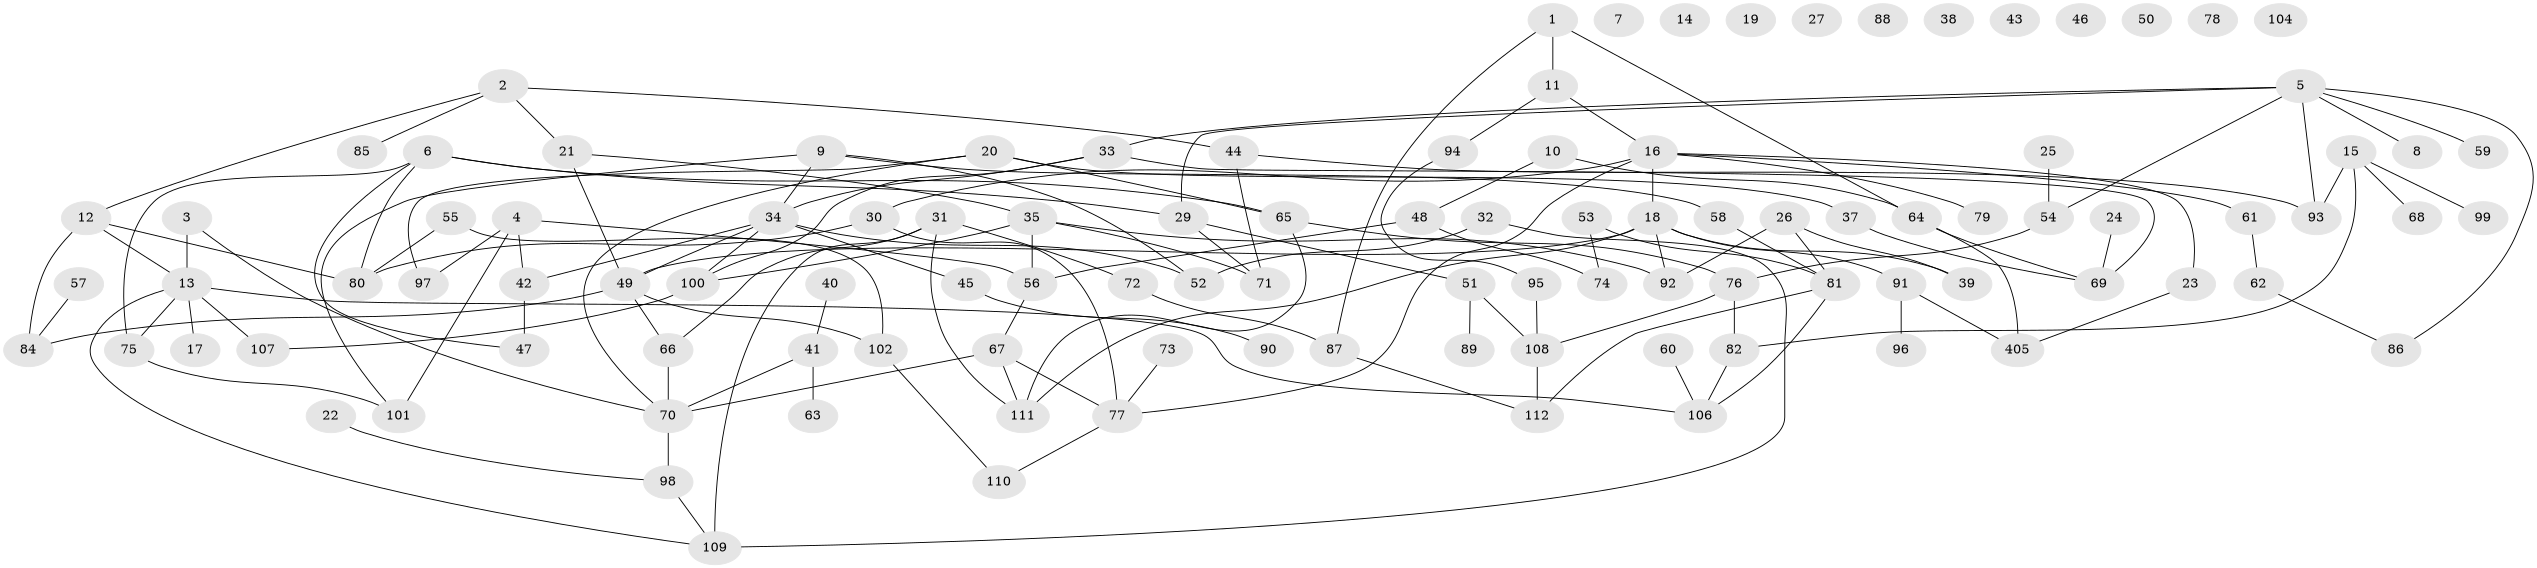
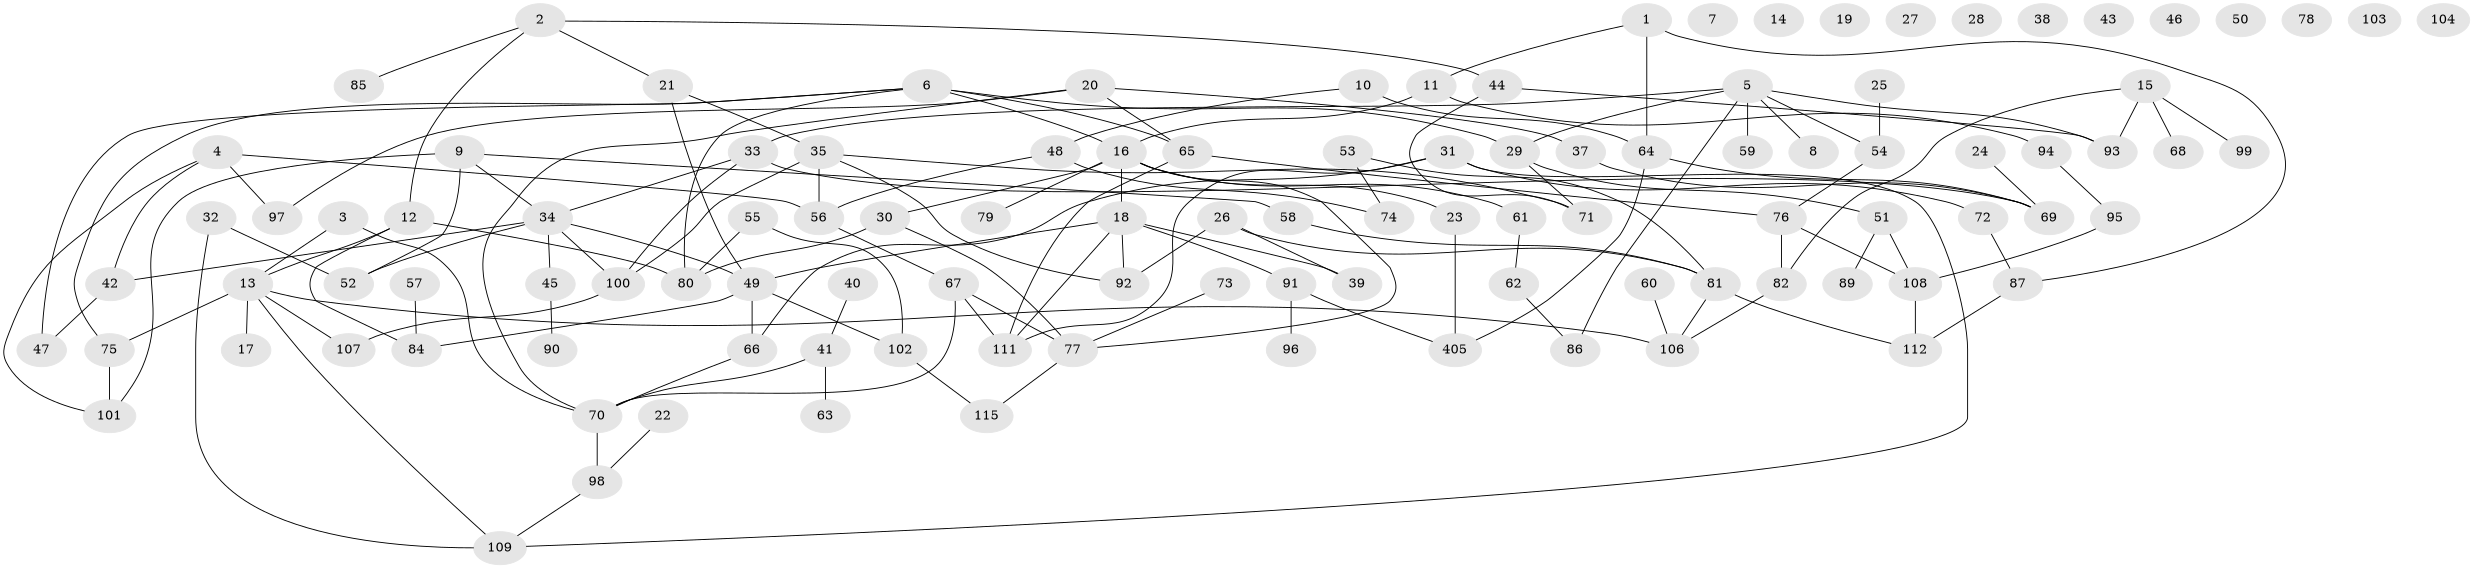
node "88": label "88" -> "28"
node "103": added
edge "6" -- "16": added
node "110": label "110" -> "115"
